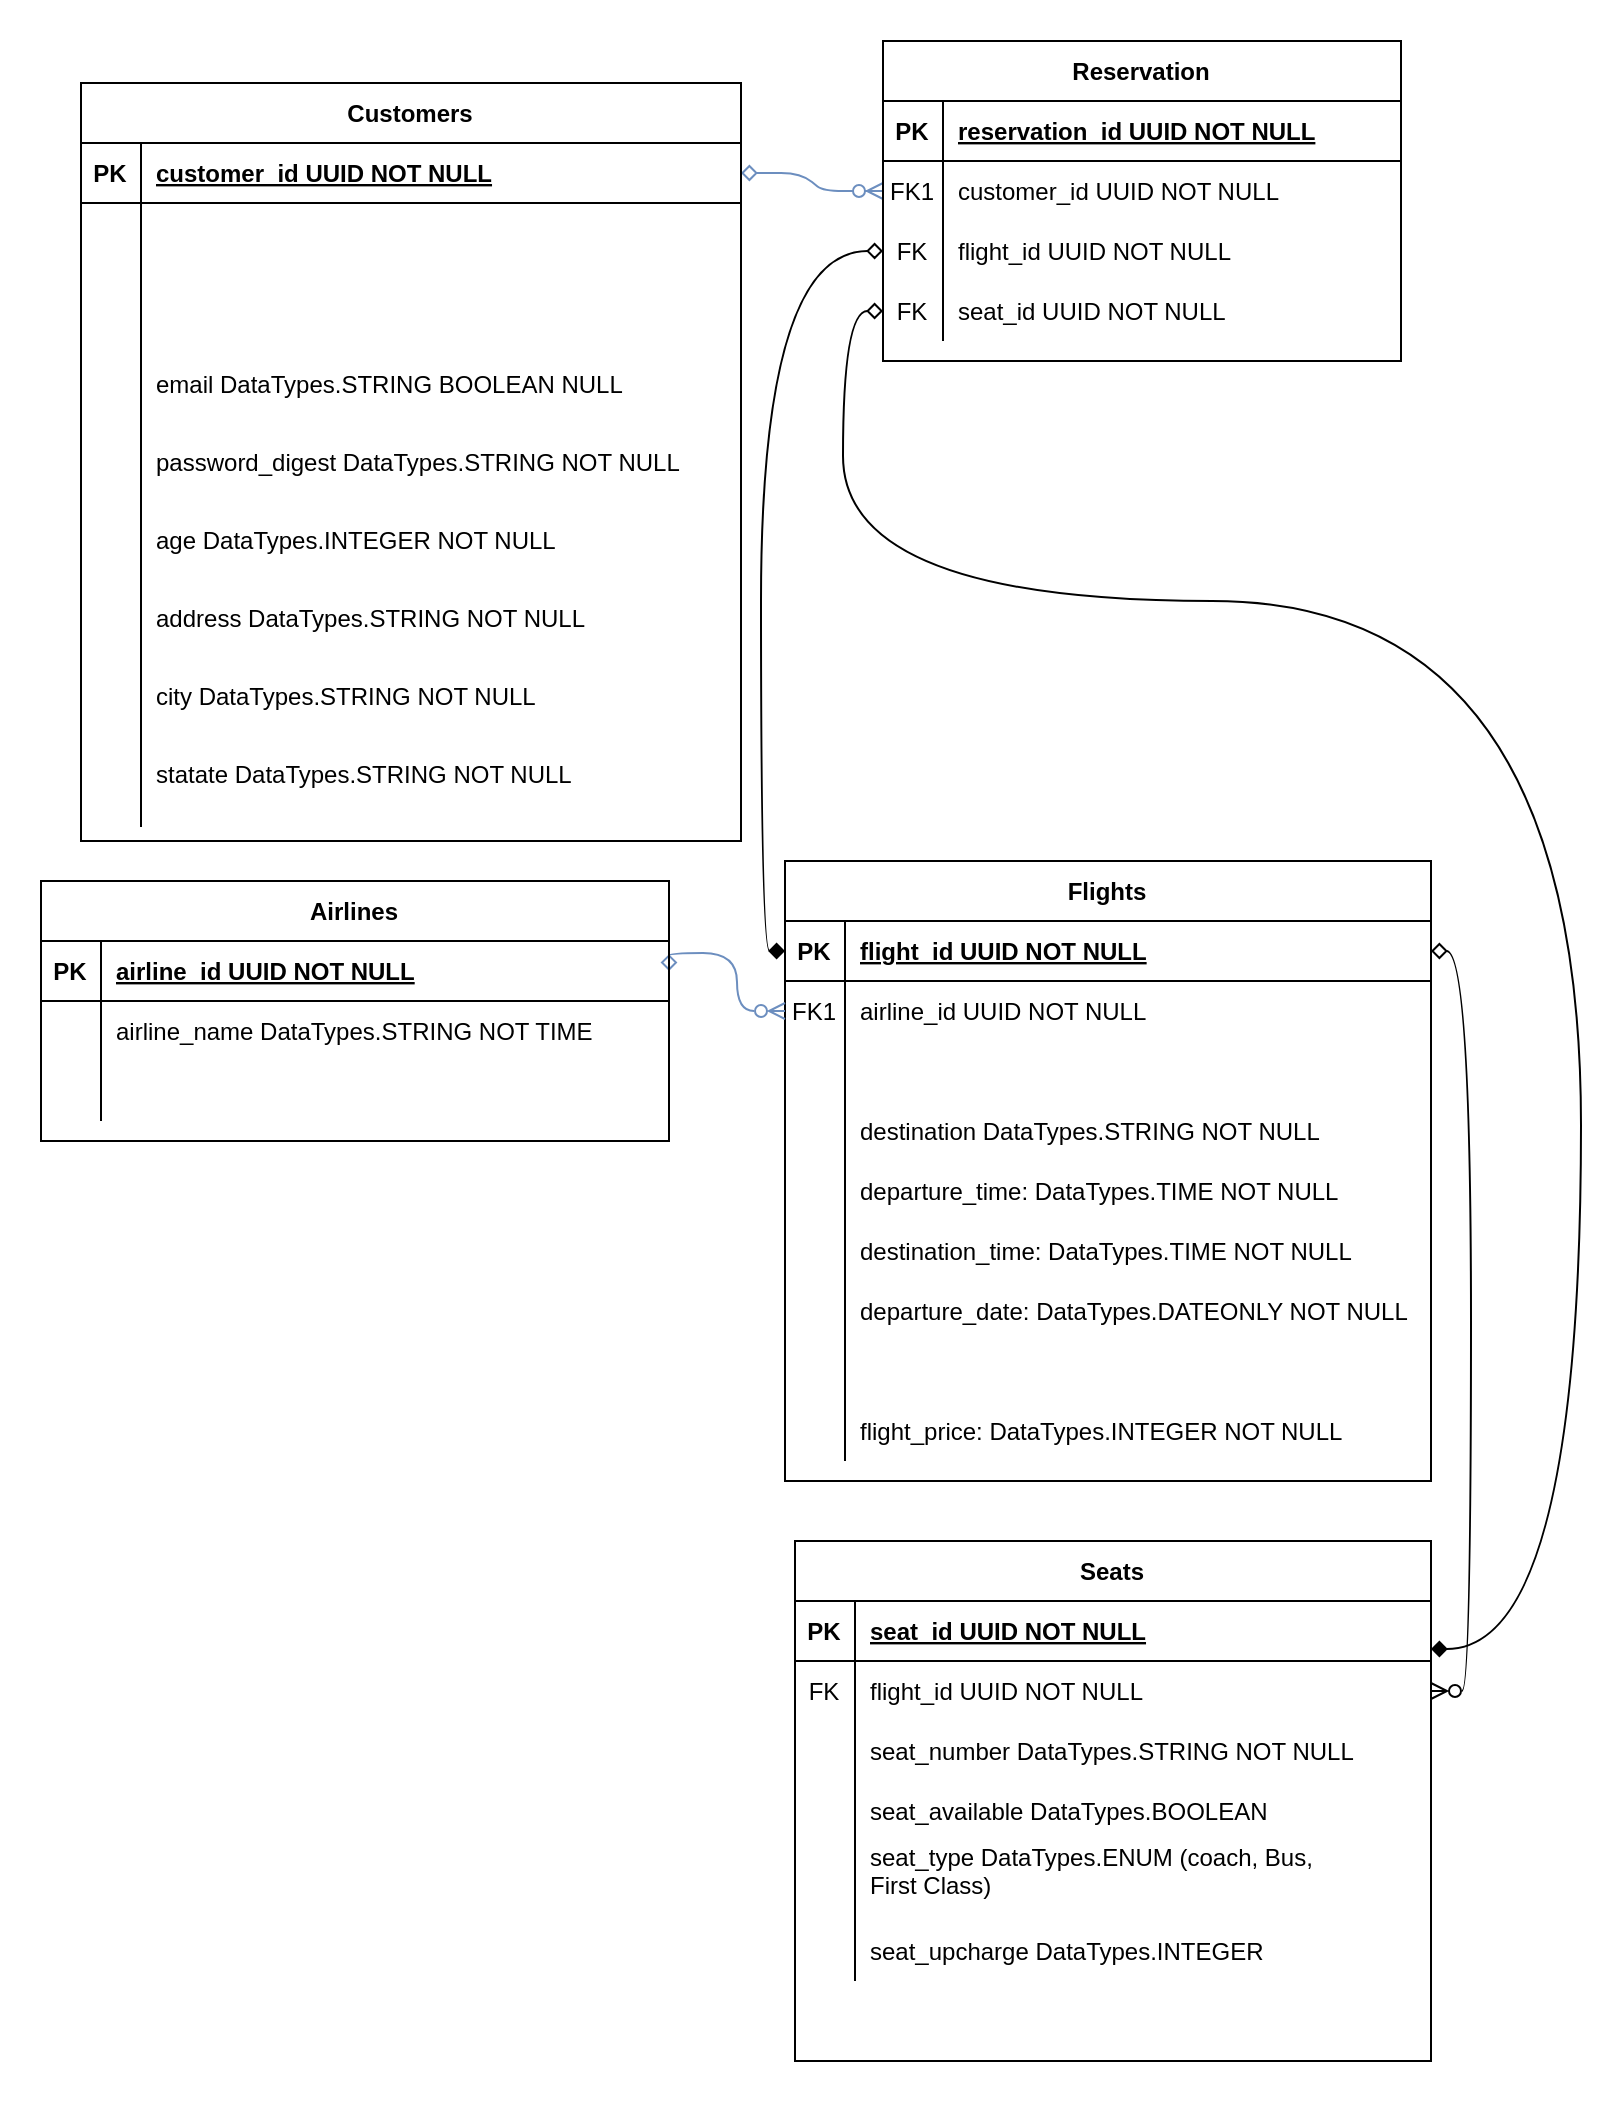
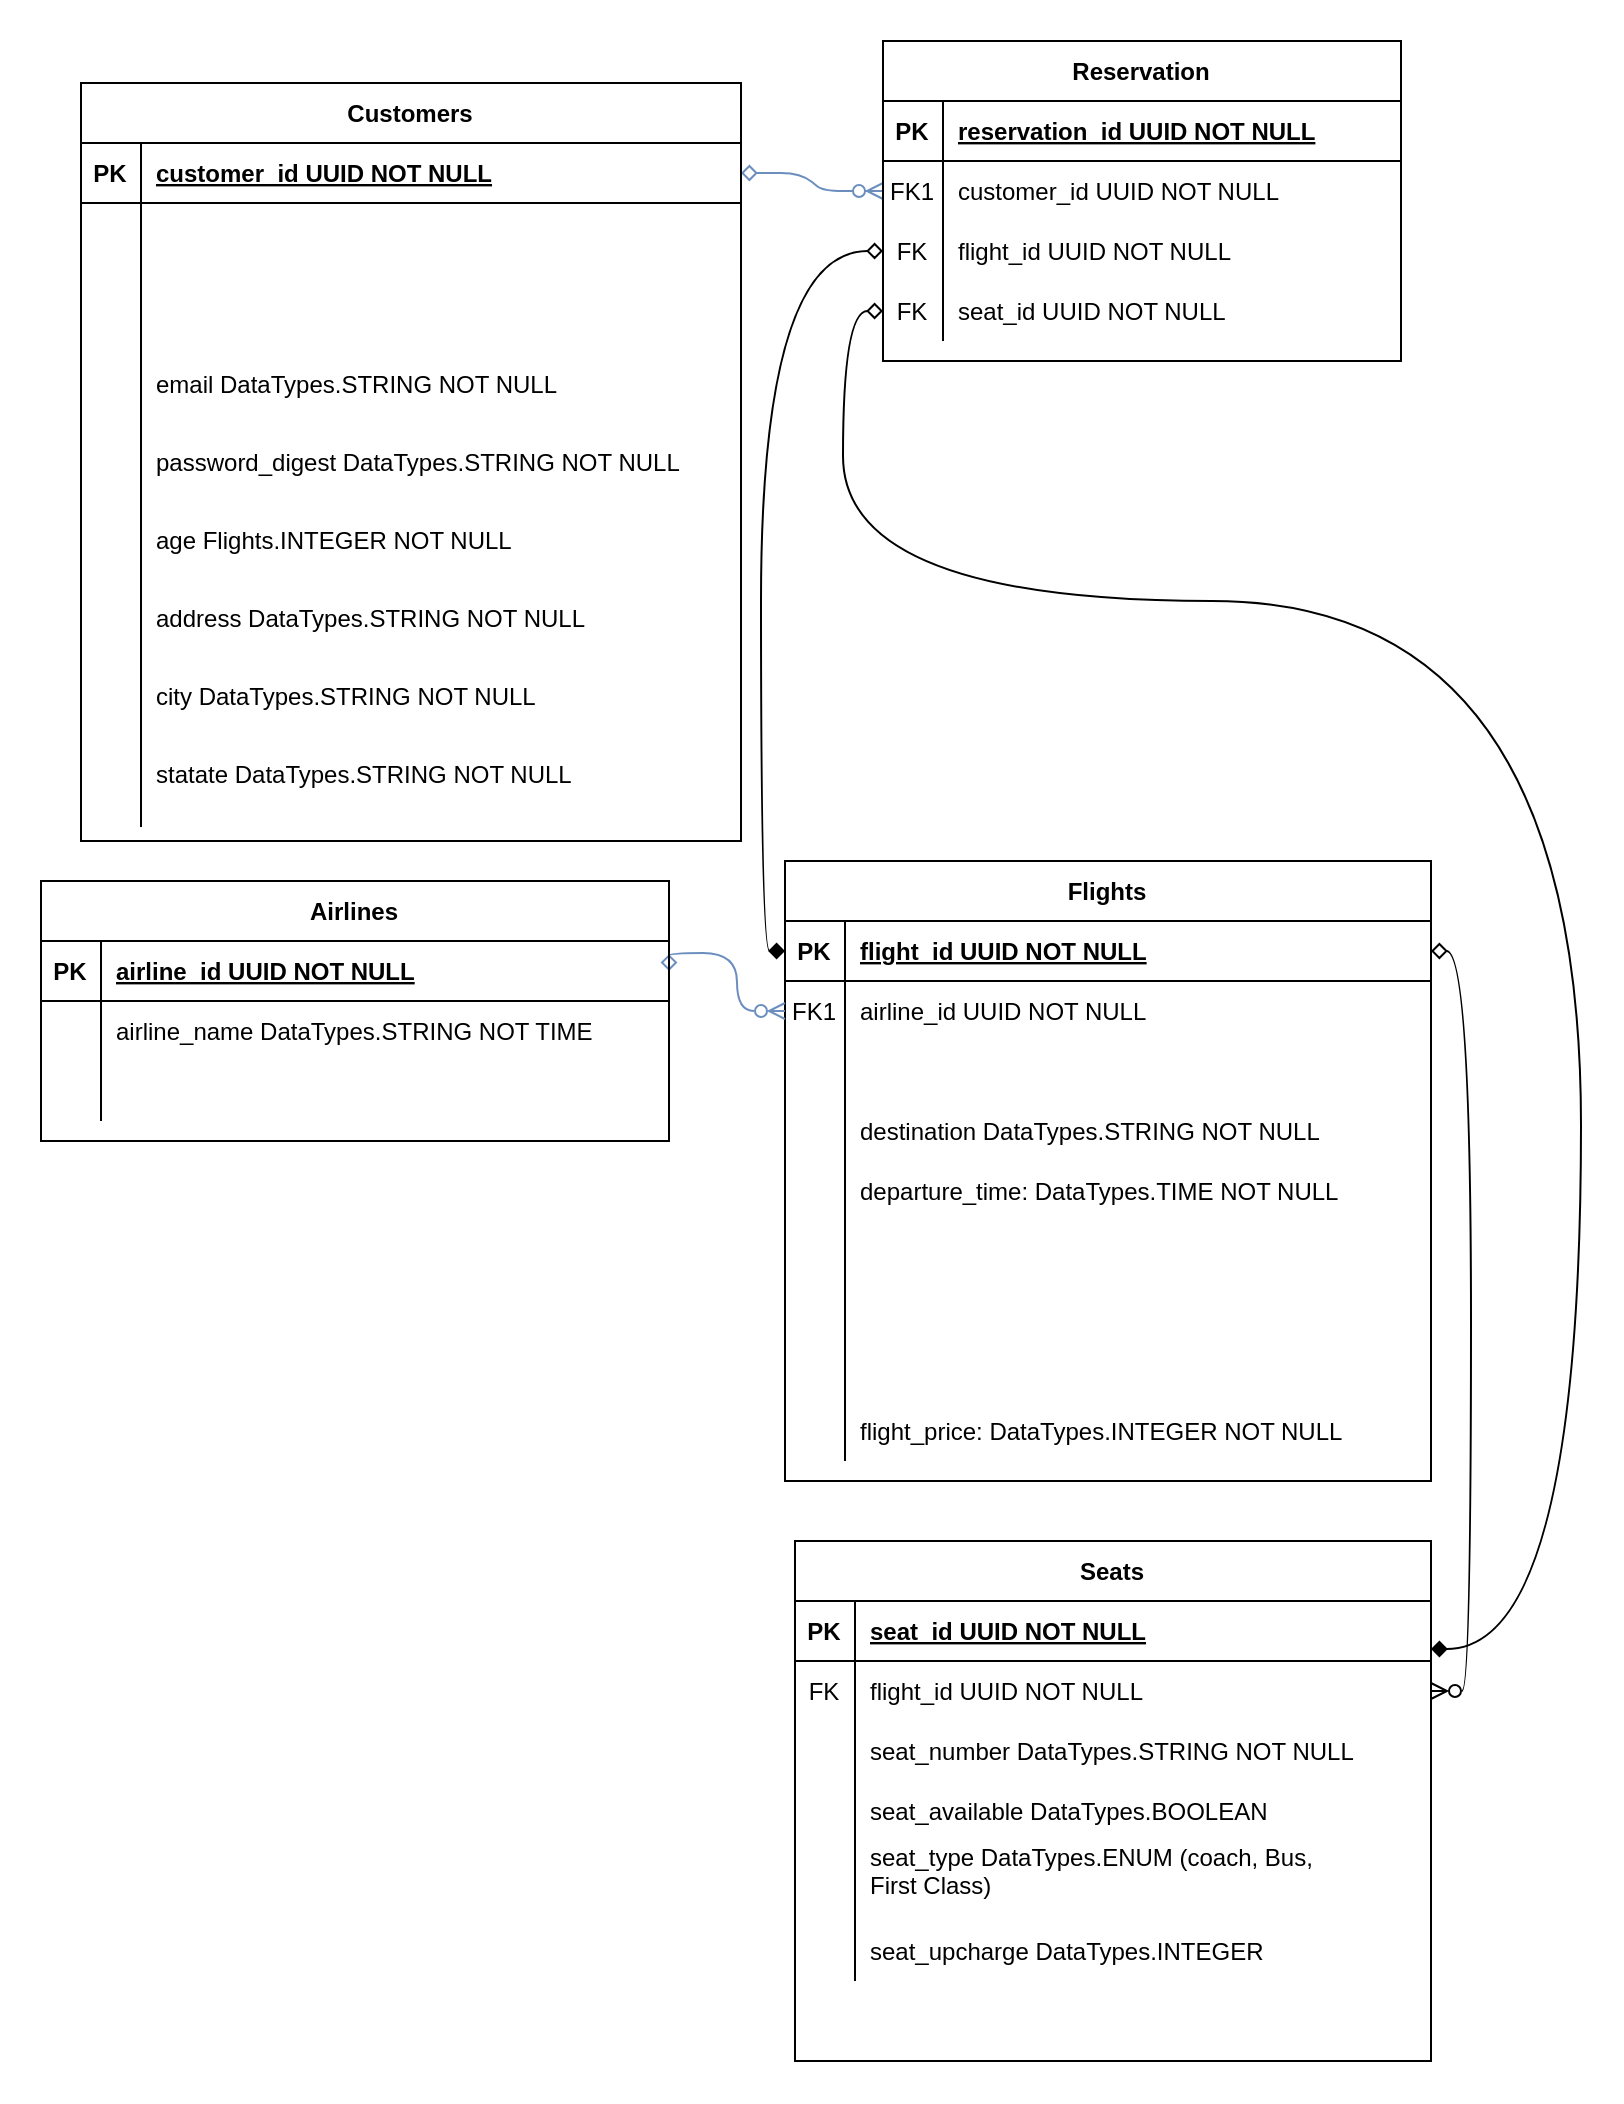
node "email DataTypes.STRING BOOLEAN NULL": label "email DataTypes.STRING BOOLEAN NULL" -> "email DataTypes.STRING NOT NULL"
node "age DataTypes.INTEGER NOT NULL": label "age DataTypes.INTEGER NOT NULL" -> "age Flights.INTEGER NOT NULL"
node "destination_time: DataTypes.TIME NOT NULL": removed
node "departure_date: DataTypes.DATEONLY NOT NULL": removed
